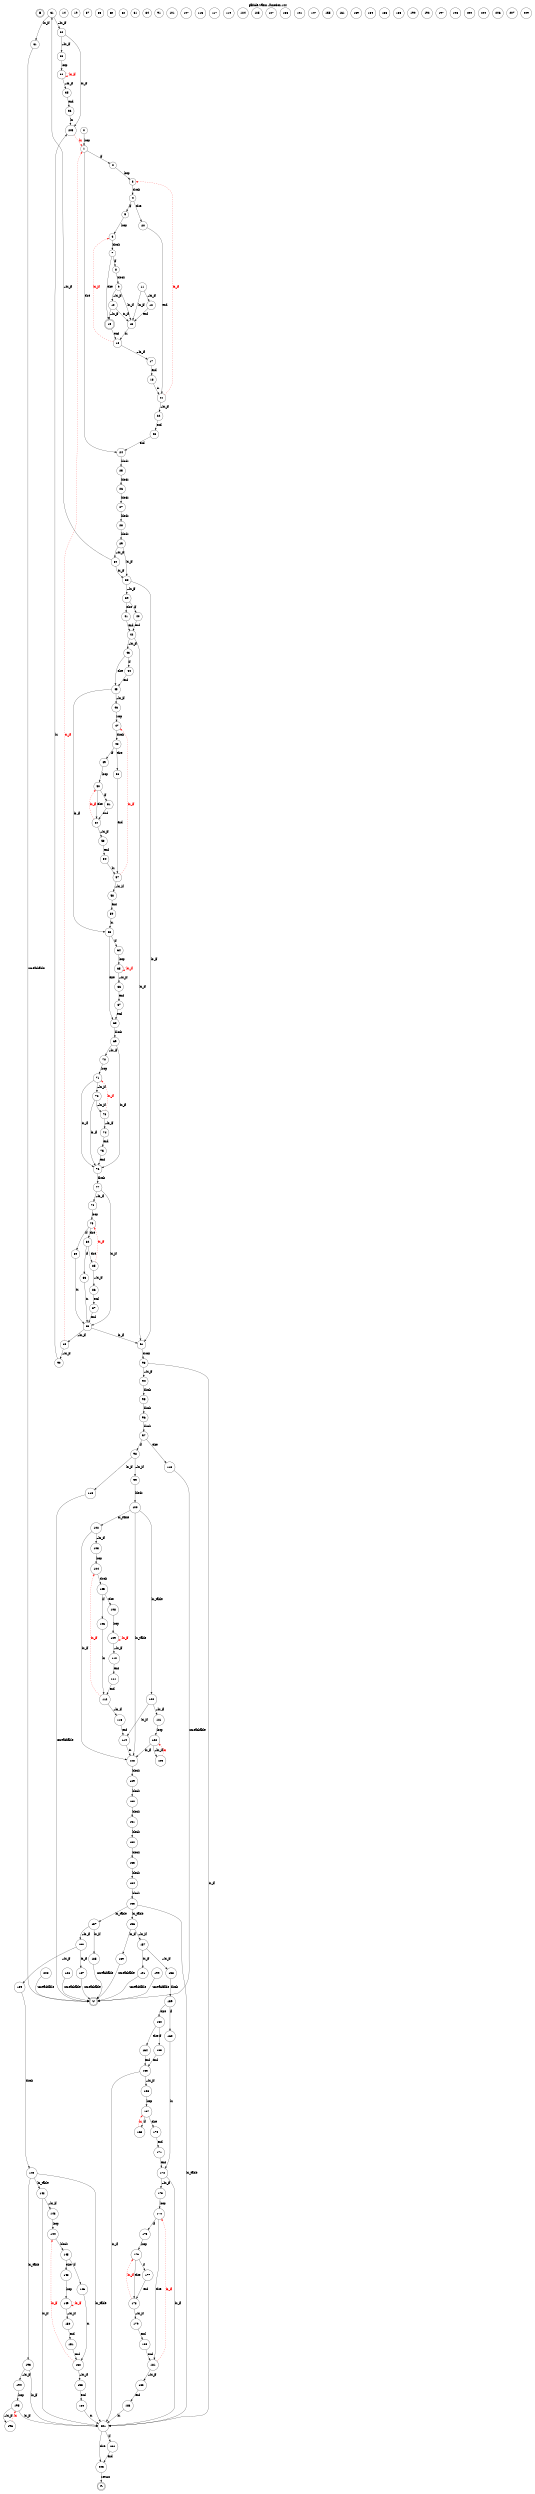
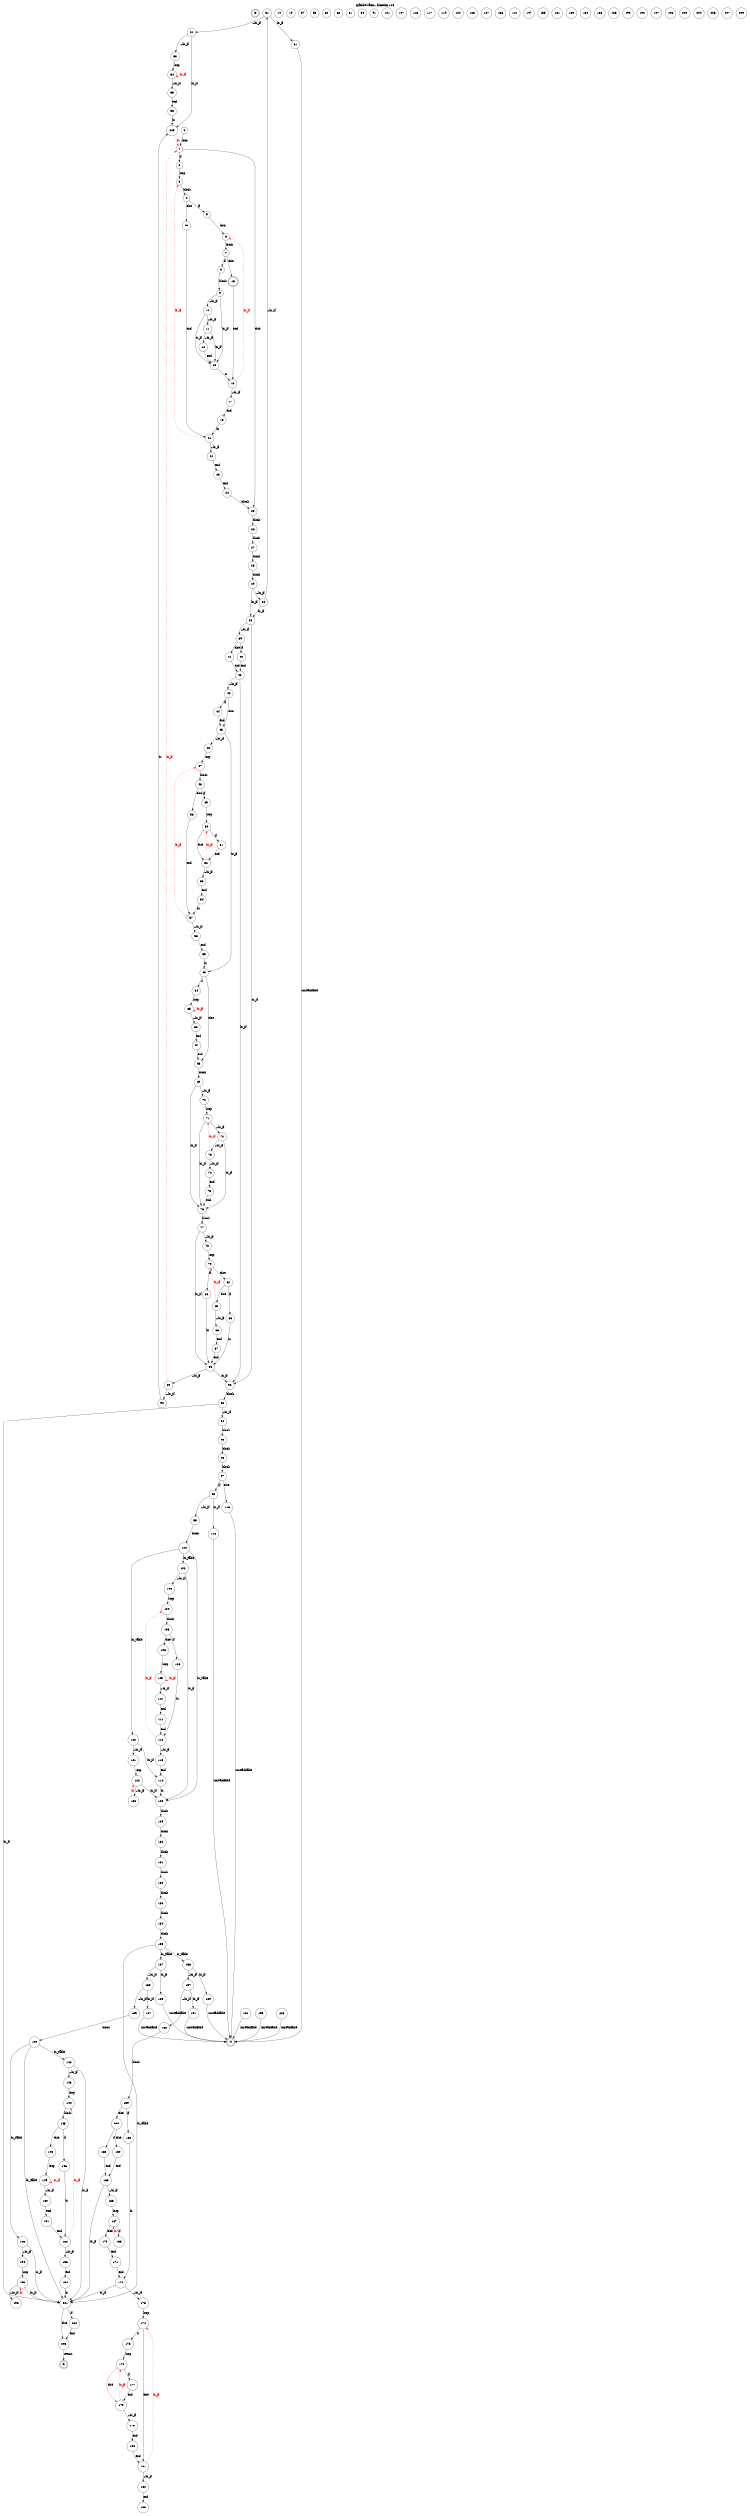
edge "1" -> "24": now "1" -> "25"
edge "10" -> "15": now "10" -> "11"
node "162": label "162" -> "662"
edge "176" -> "178": color black -> red
edge "183" -> "201": removed, label "br"
